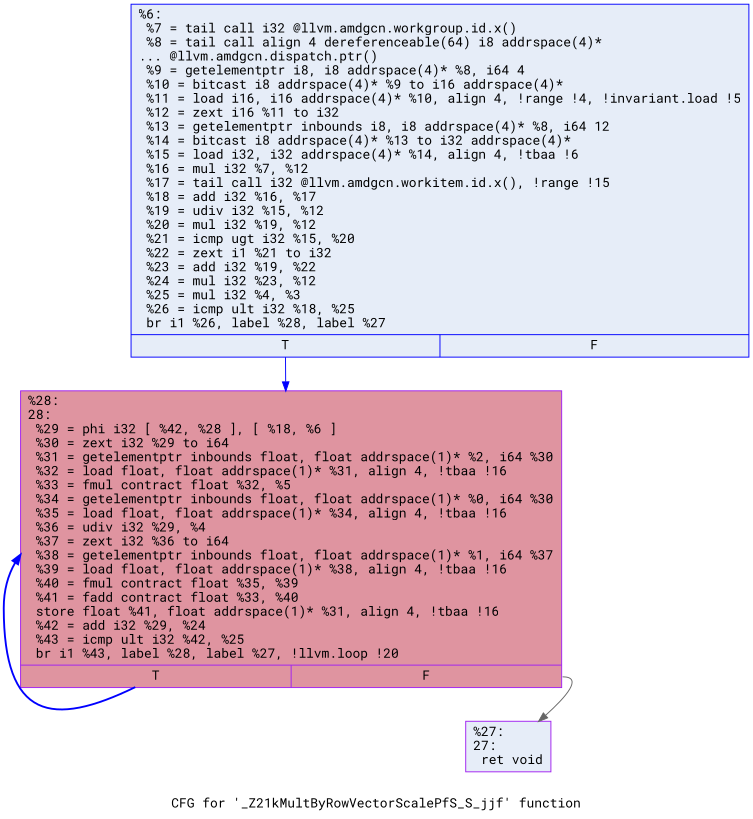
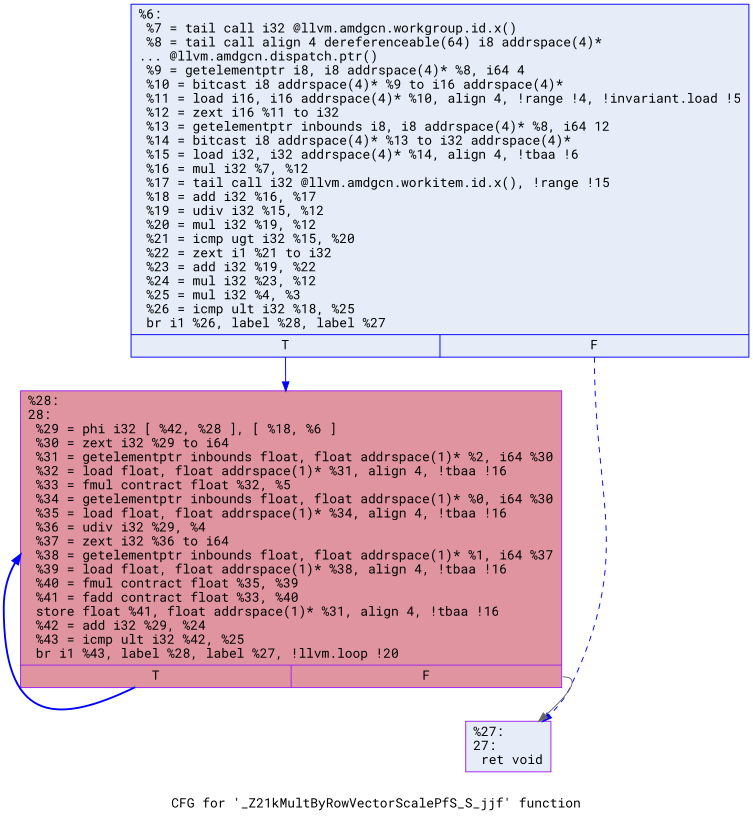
edge "%6:" -> "%27:": added
